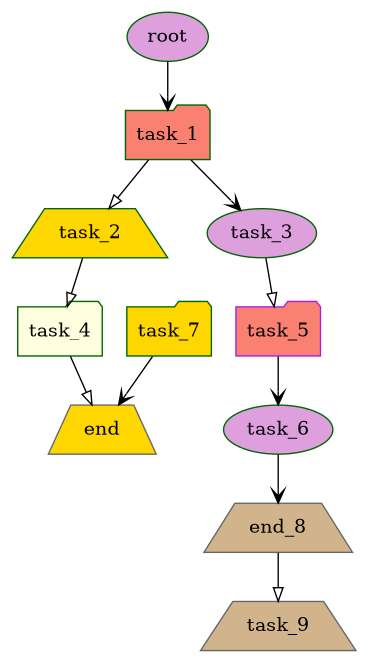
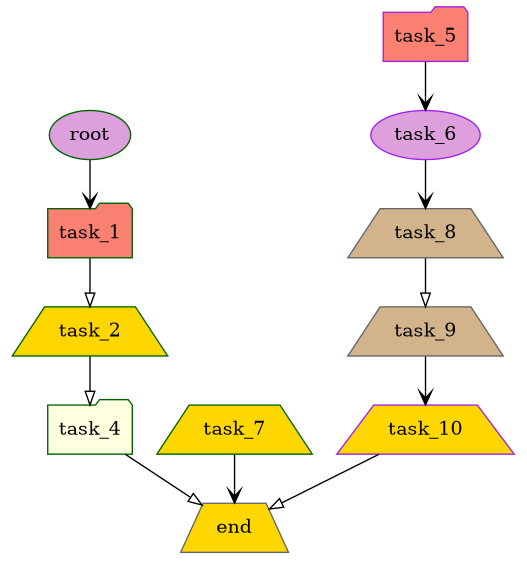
node "task_3": removed
node "task_7": shape folder -> trapezium
node "task_6": color darkgreen -> purple
node "task_10": added
node "end_8": label "end_8" -> "task_8"
